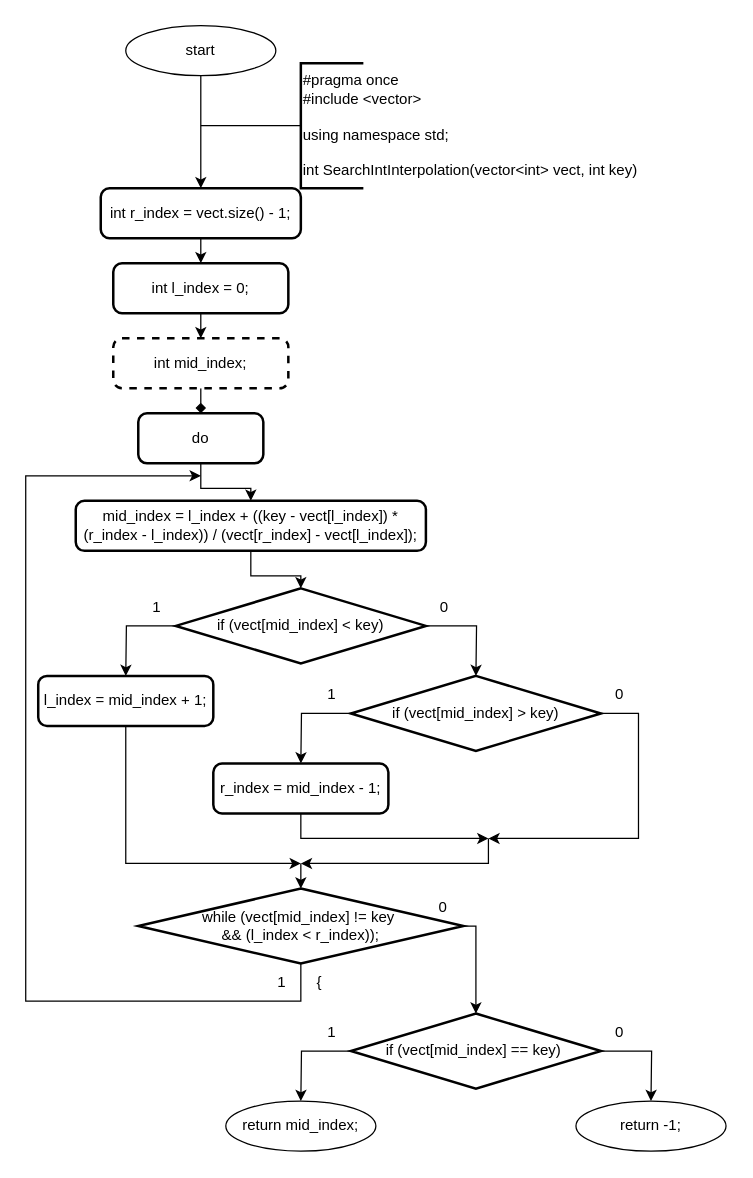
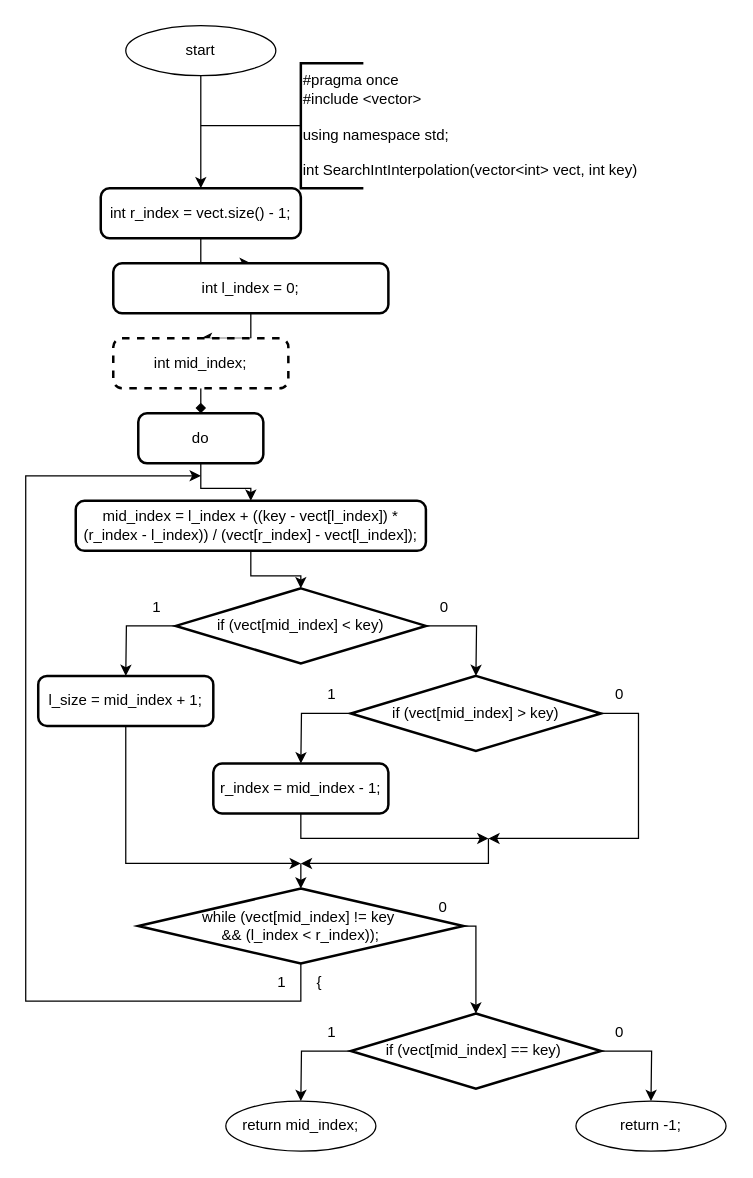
node "int l_index = 0;": size 175x50 -> 275x50
node "l_index = mid_index + 1;": label "l_index = mid_index + 1;" -> "l_size = mid_index + 1;"
